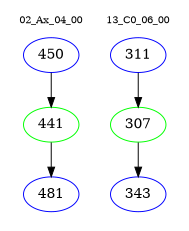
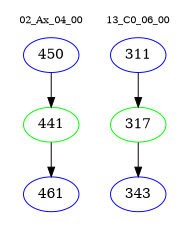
node "307": label "307" -> "317"
node "481": label "481" -> "461"
